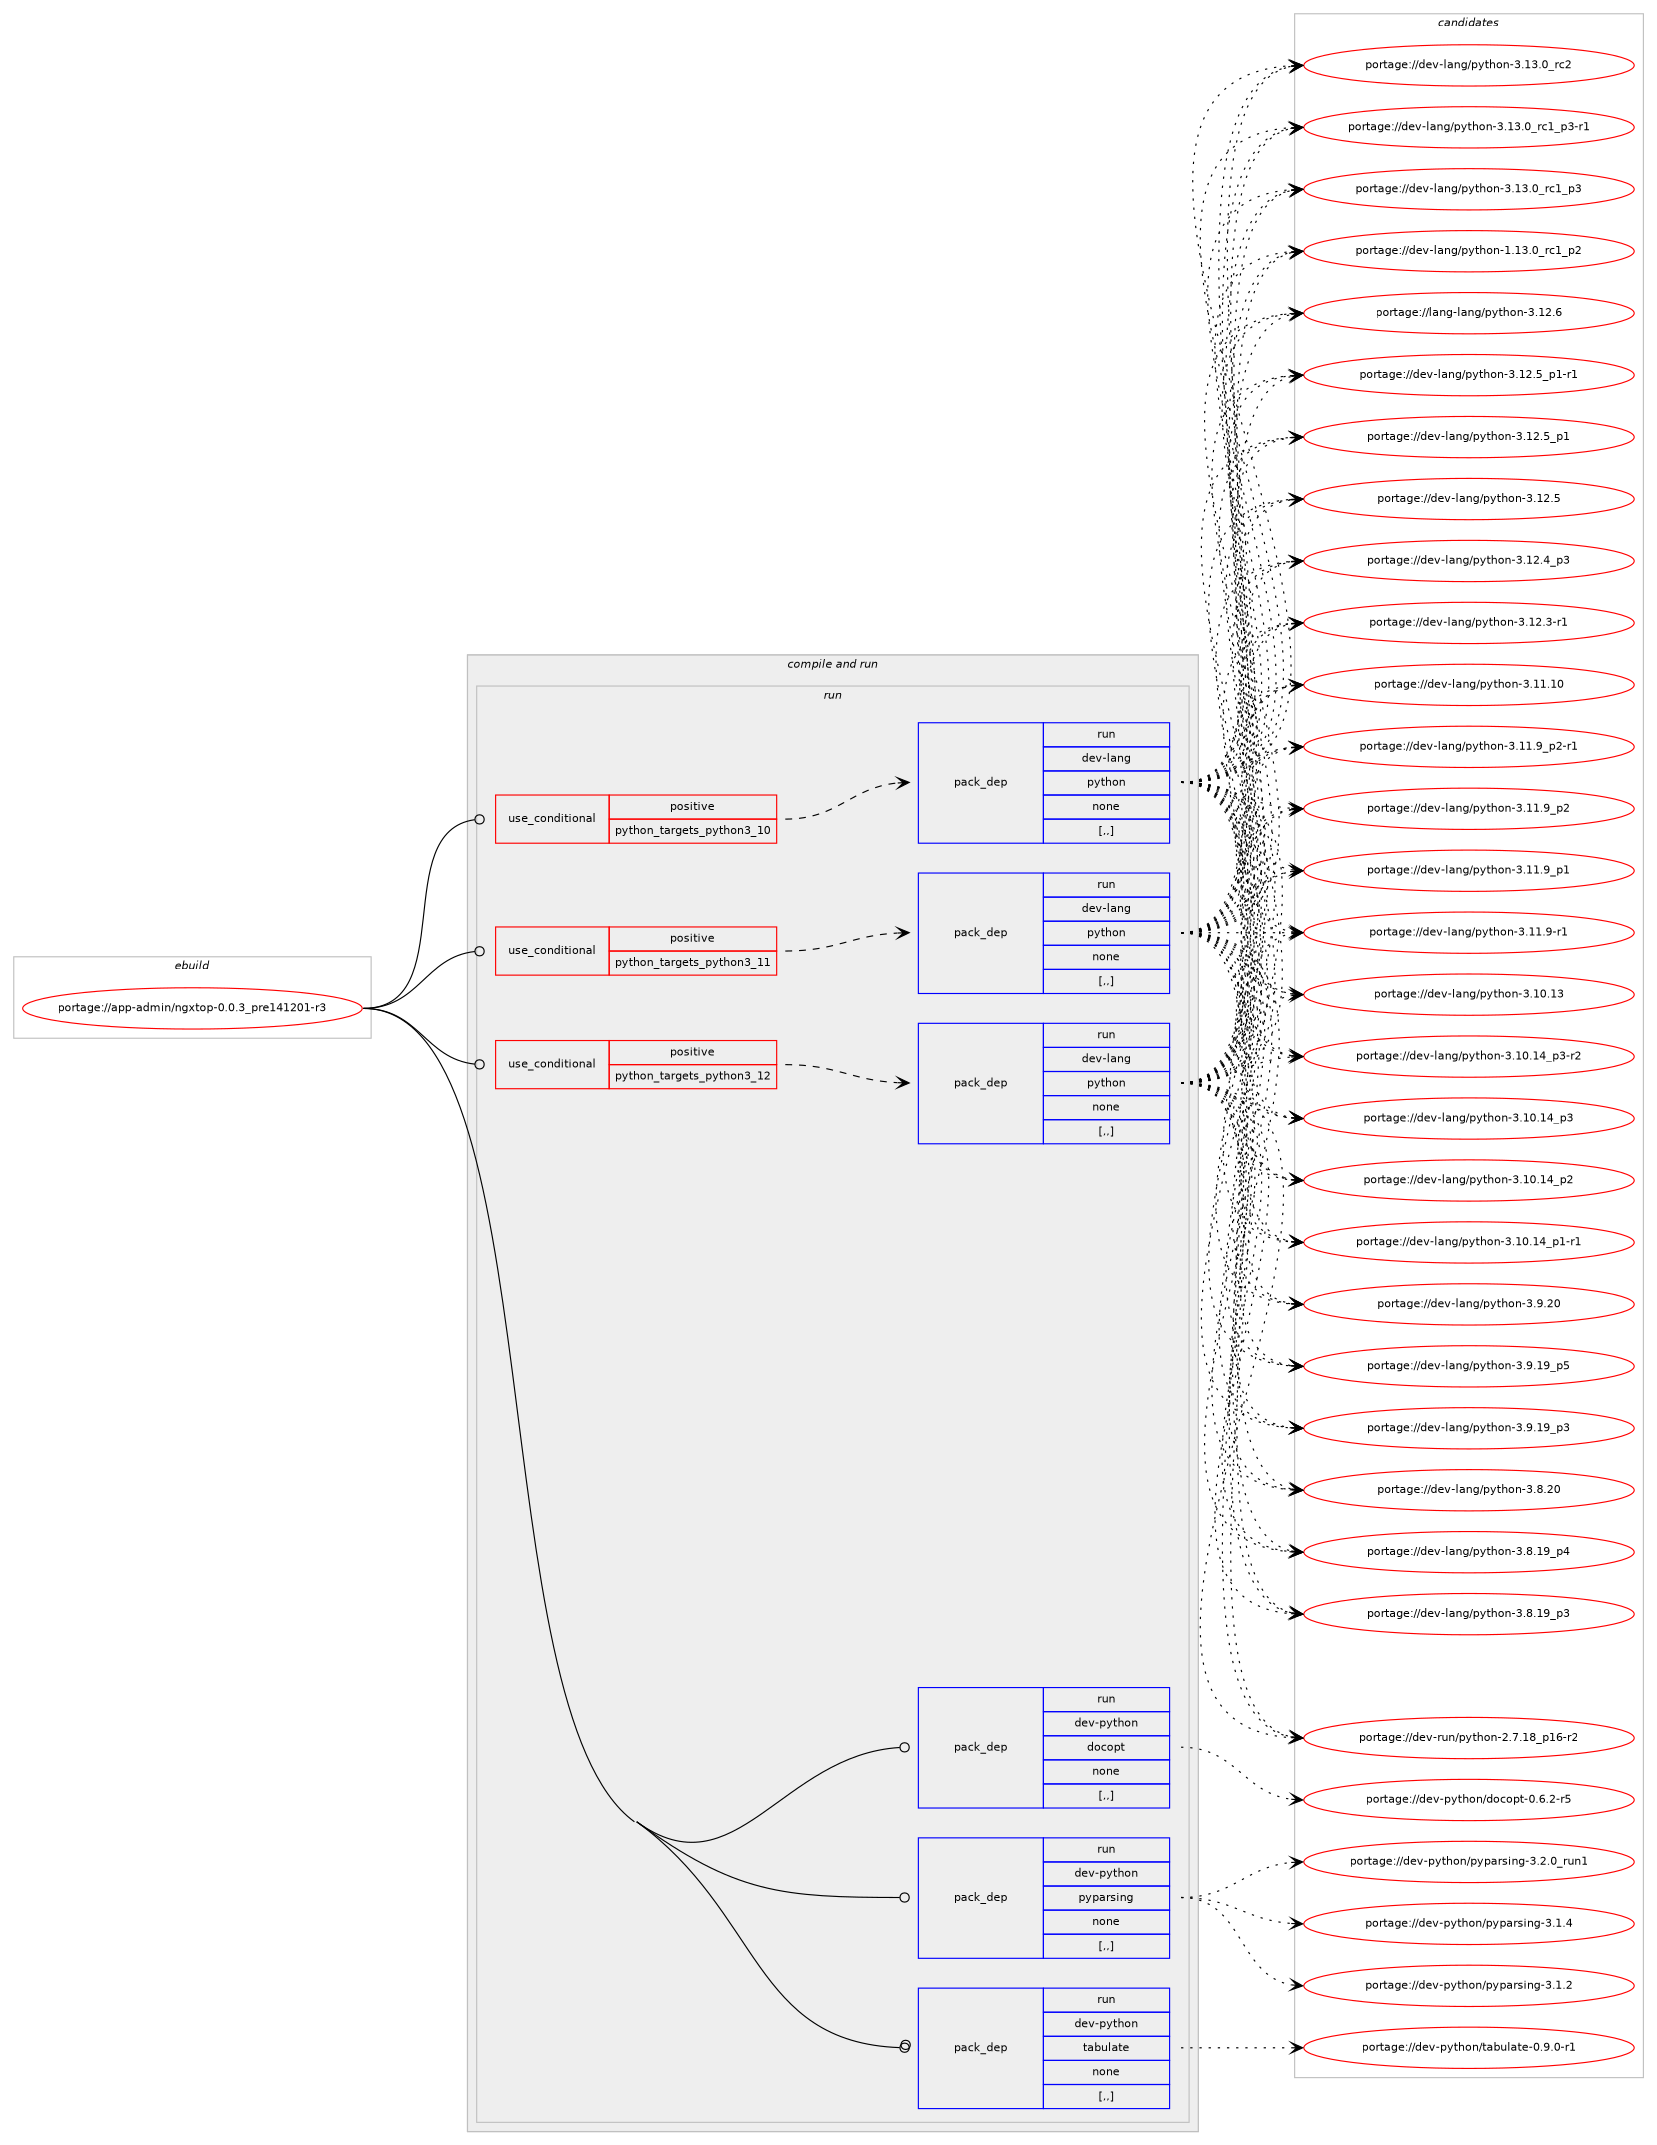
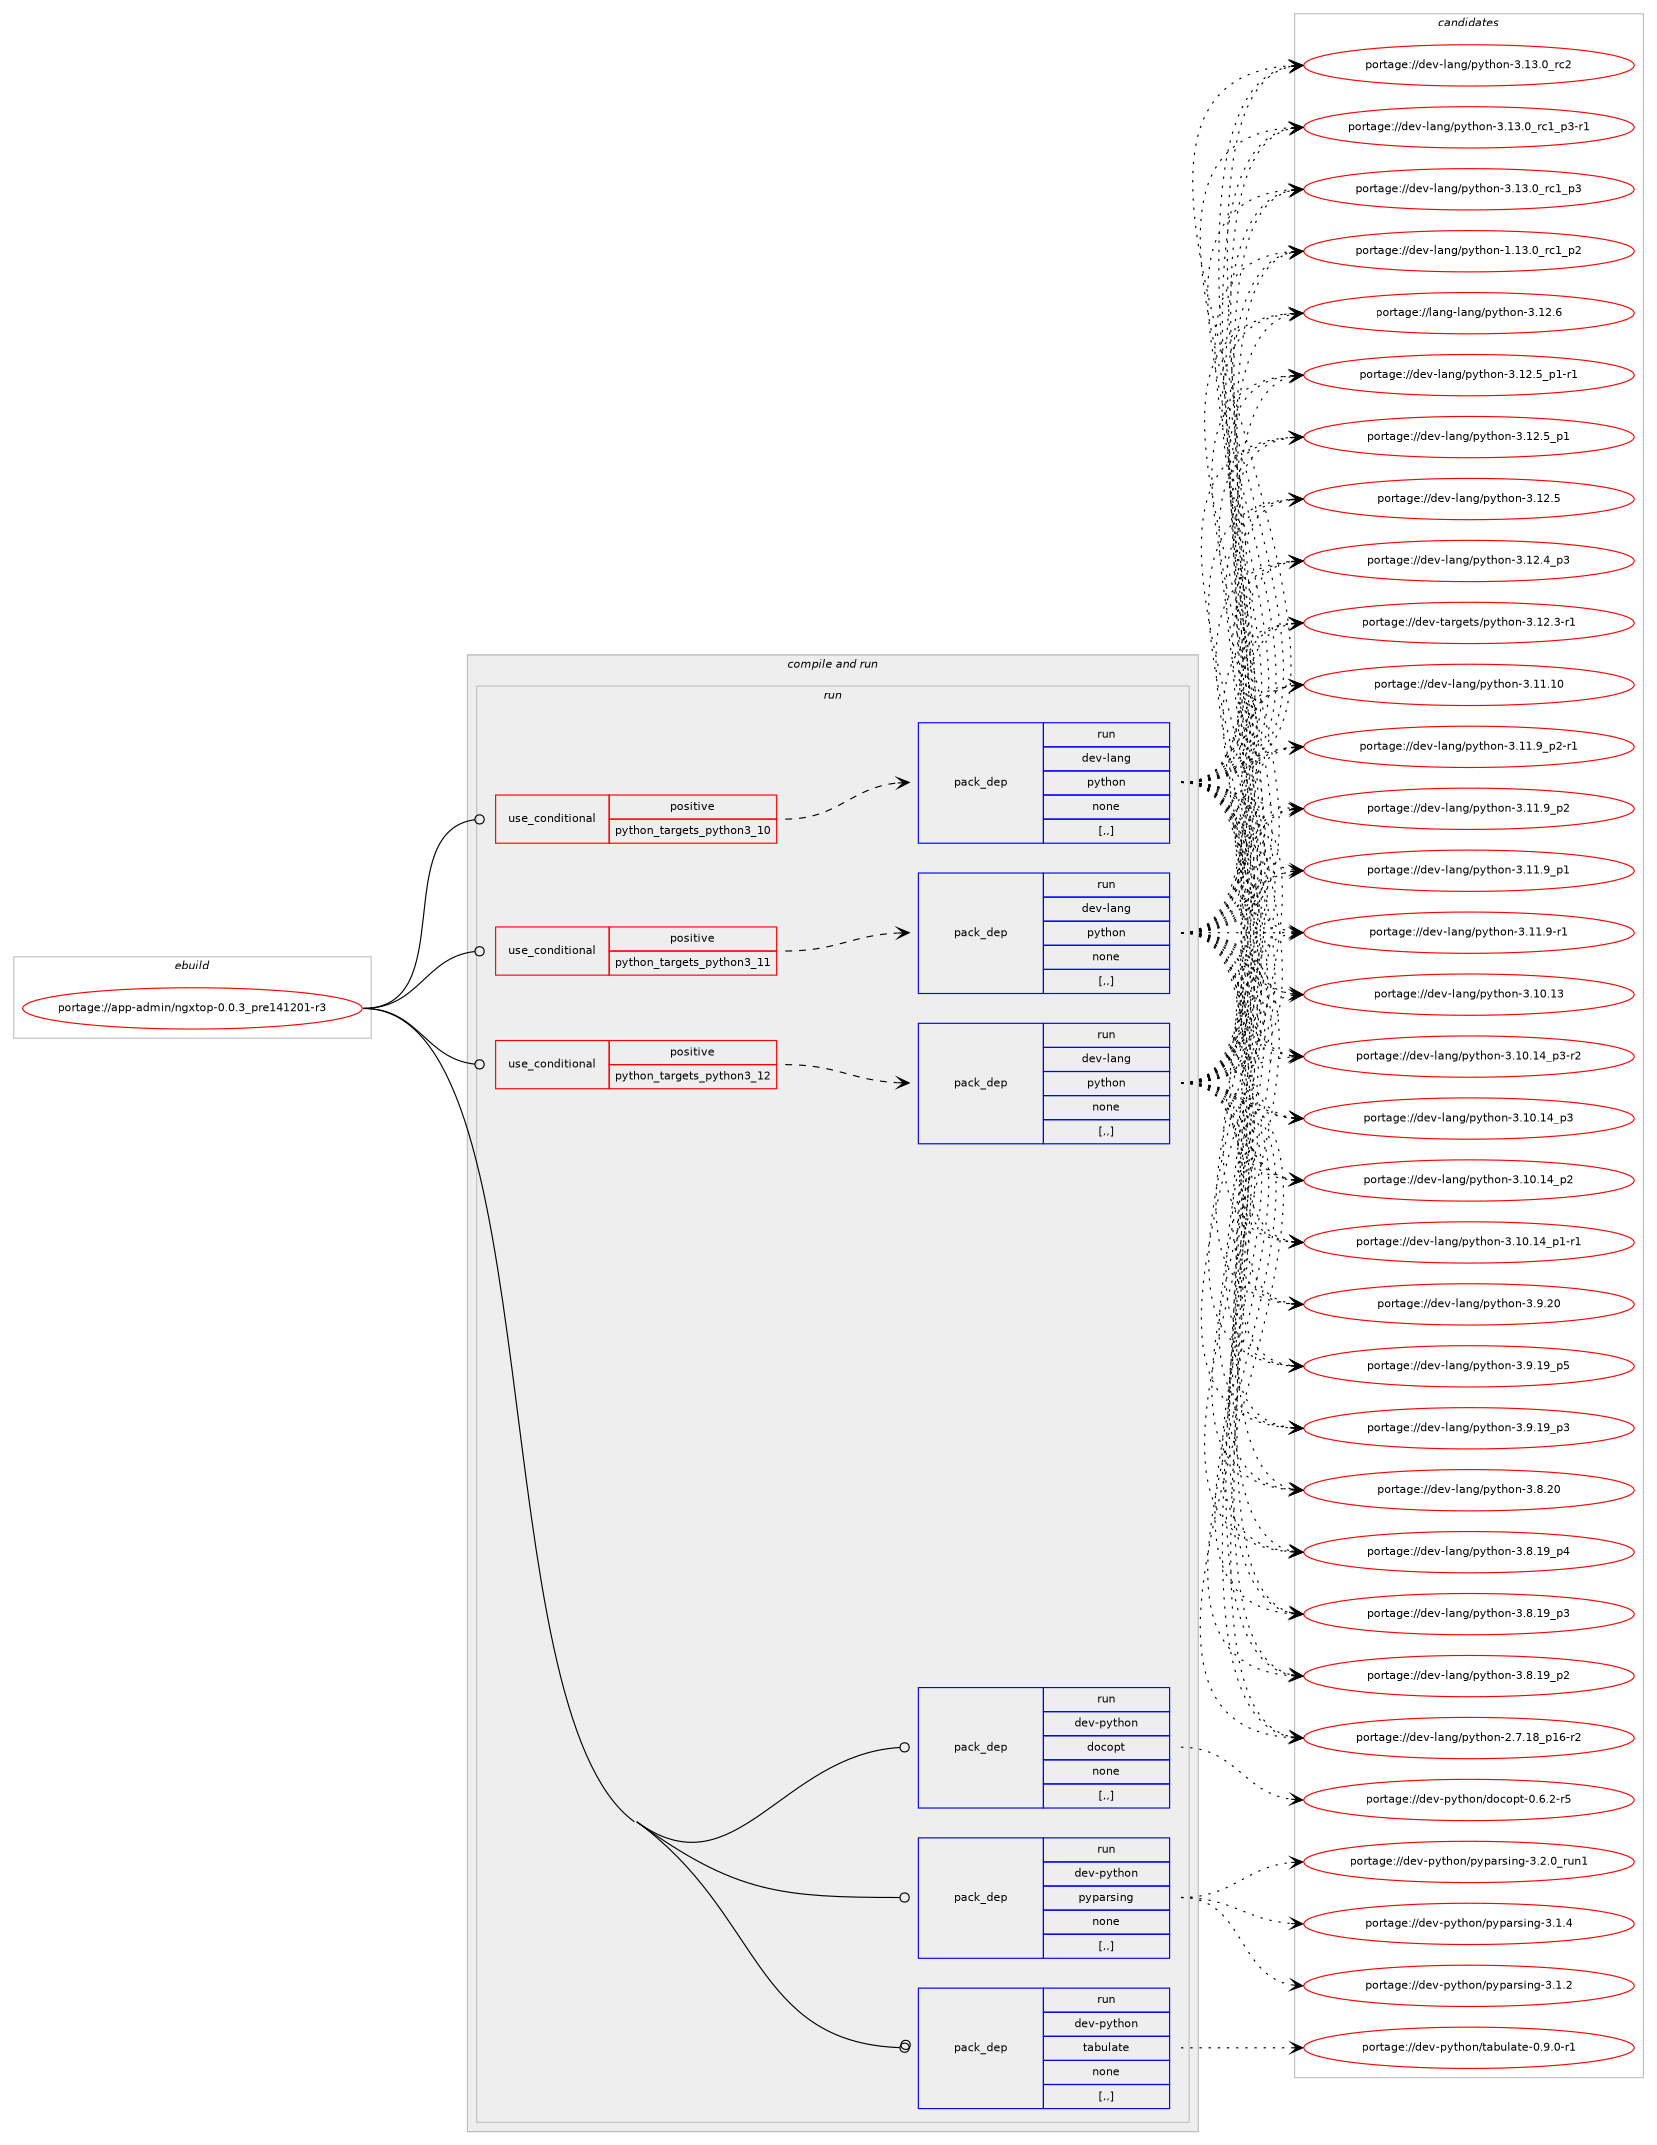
node "portage://dev-lang/python-3.12.3-r1": label "portage://dev-lang/python-3.12.3-r1" -> "portage://dev-targets/python-3.12.3-r1"
node "portage://dev-lang/python-3.8.19_p2": added
node "portage://dev-run/python-2.7.18_p16-r2": label "portage://dev-run/python-2.7.18_p16-r2" -> "portage://dev-lang/python-2.7.18_p16-r2"
